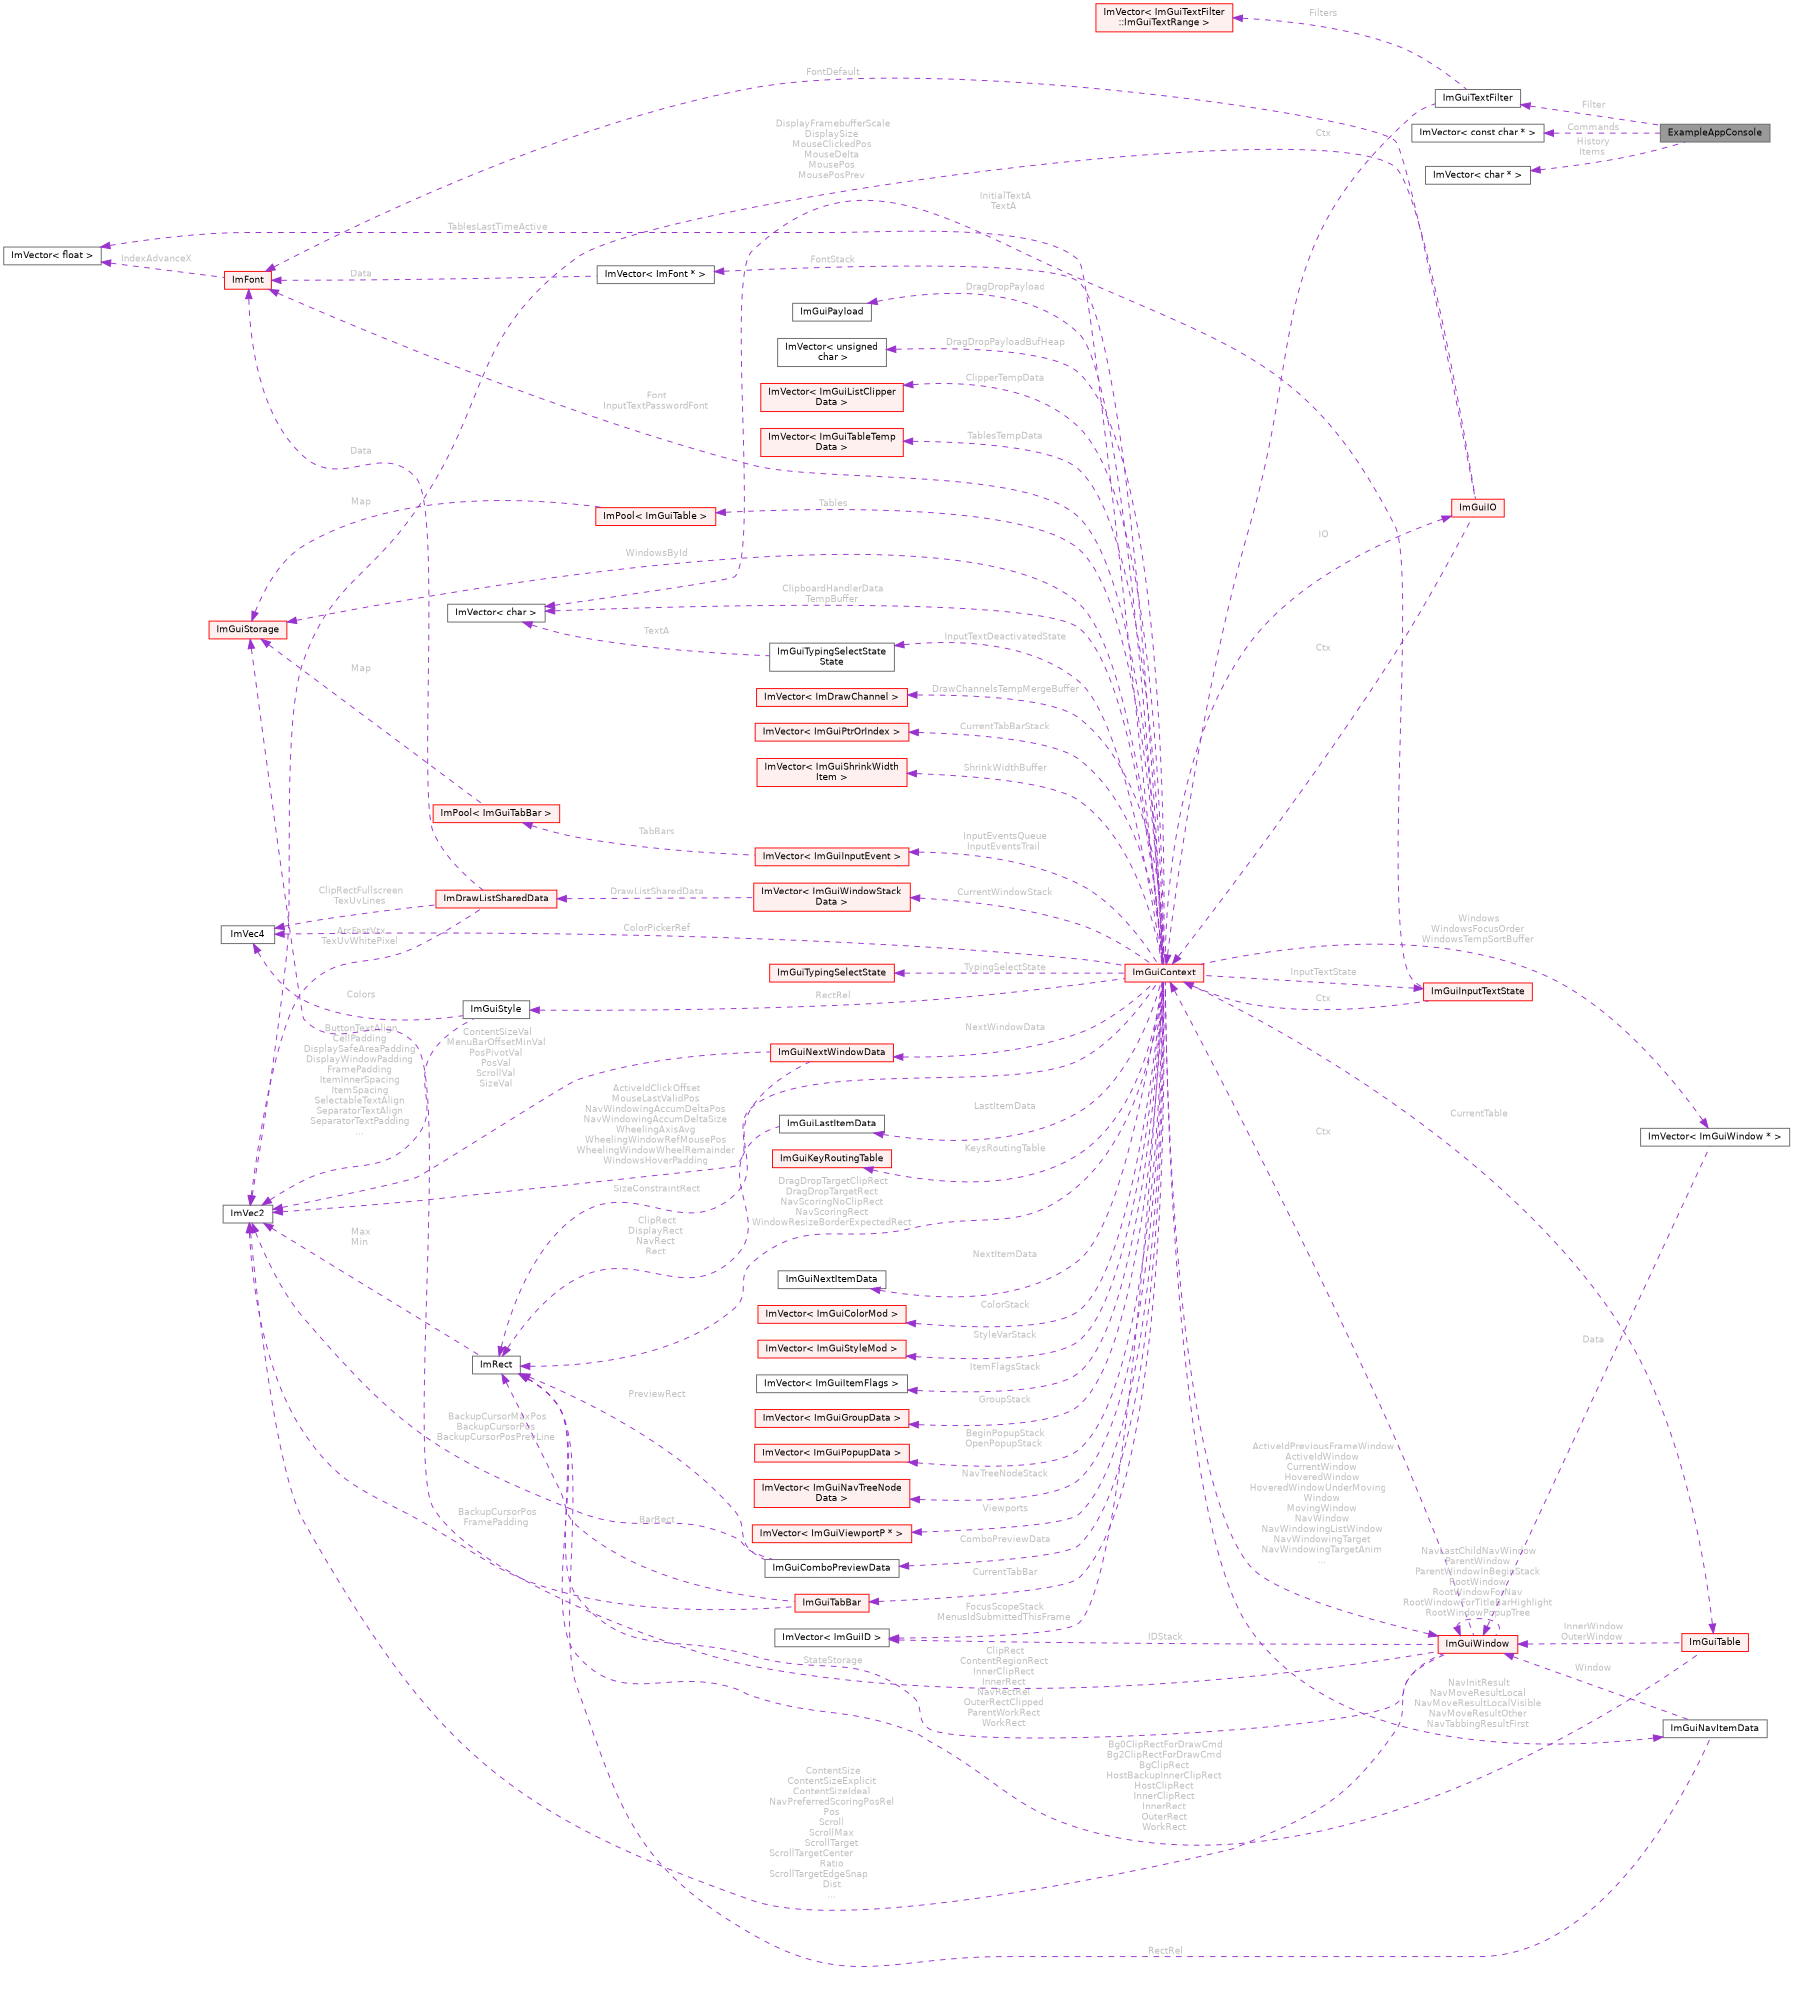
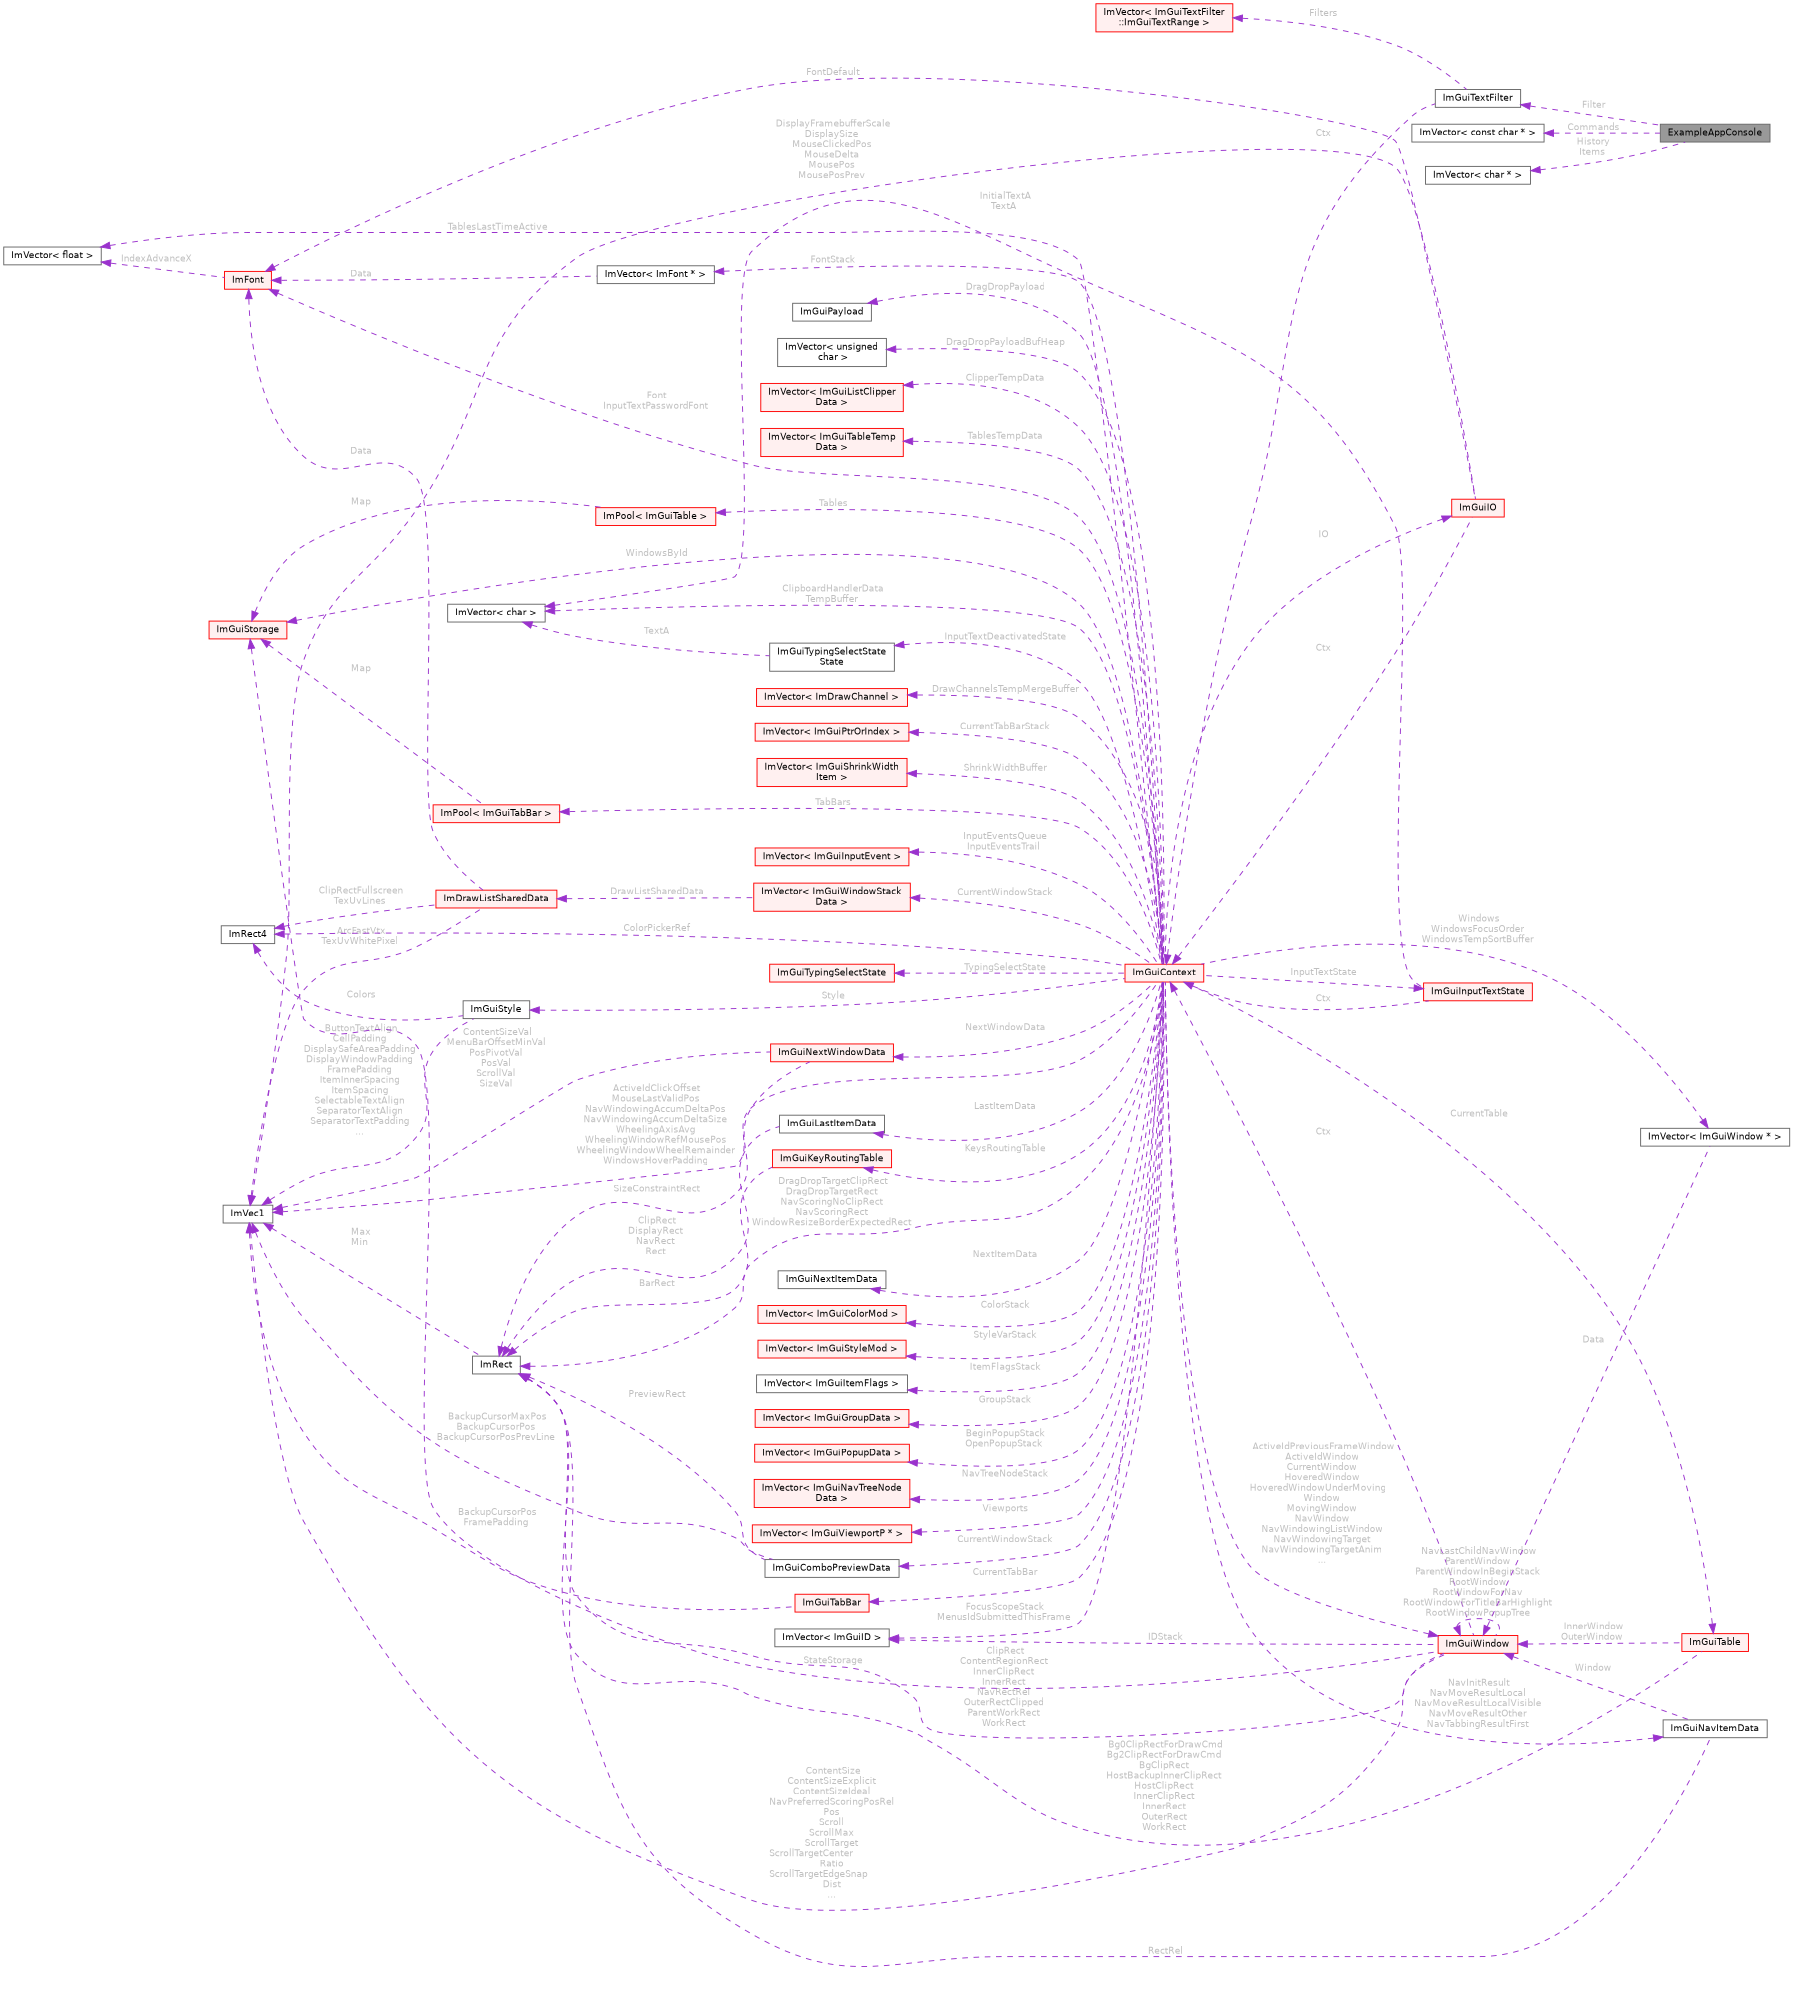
edge "ImVector< ImGuiInputEvent >" -> "ImPool< ImGuiTabBar >": now "ImGuiContext" -> "ImPool< ImGuiTabBar >"
node "ImVec4": label "ImVec4" -> "ImRect4"
edge "ImGuiContext" -> "ImGuiStyle": label " RectRel" -> " Style"
node "ImVec2": label "ImVec2" -> "ImVec1"
edge "ImGuiContext" -> "ImGuiComboPreviewData": label " ComboPreviewData" -> " CurrentWindowStack"
edge "ImGuiTabBar" -> "ImRect": now "ImGuiKeyRoutingTable" -> "ImRect"
